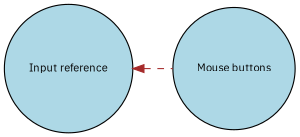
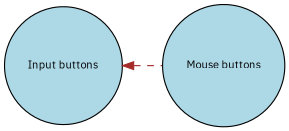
node "Input reference": label "Input reference" -> "Input buttons"
